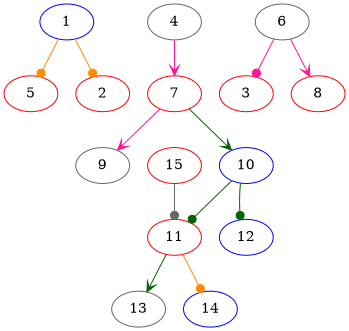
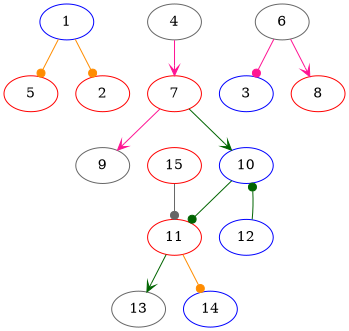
node "3": color red -> blue
edge "10" -> "12": reversed
